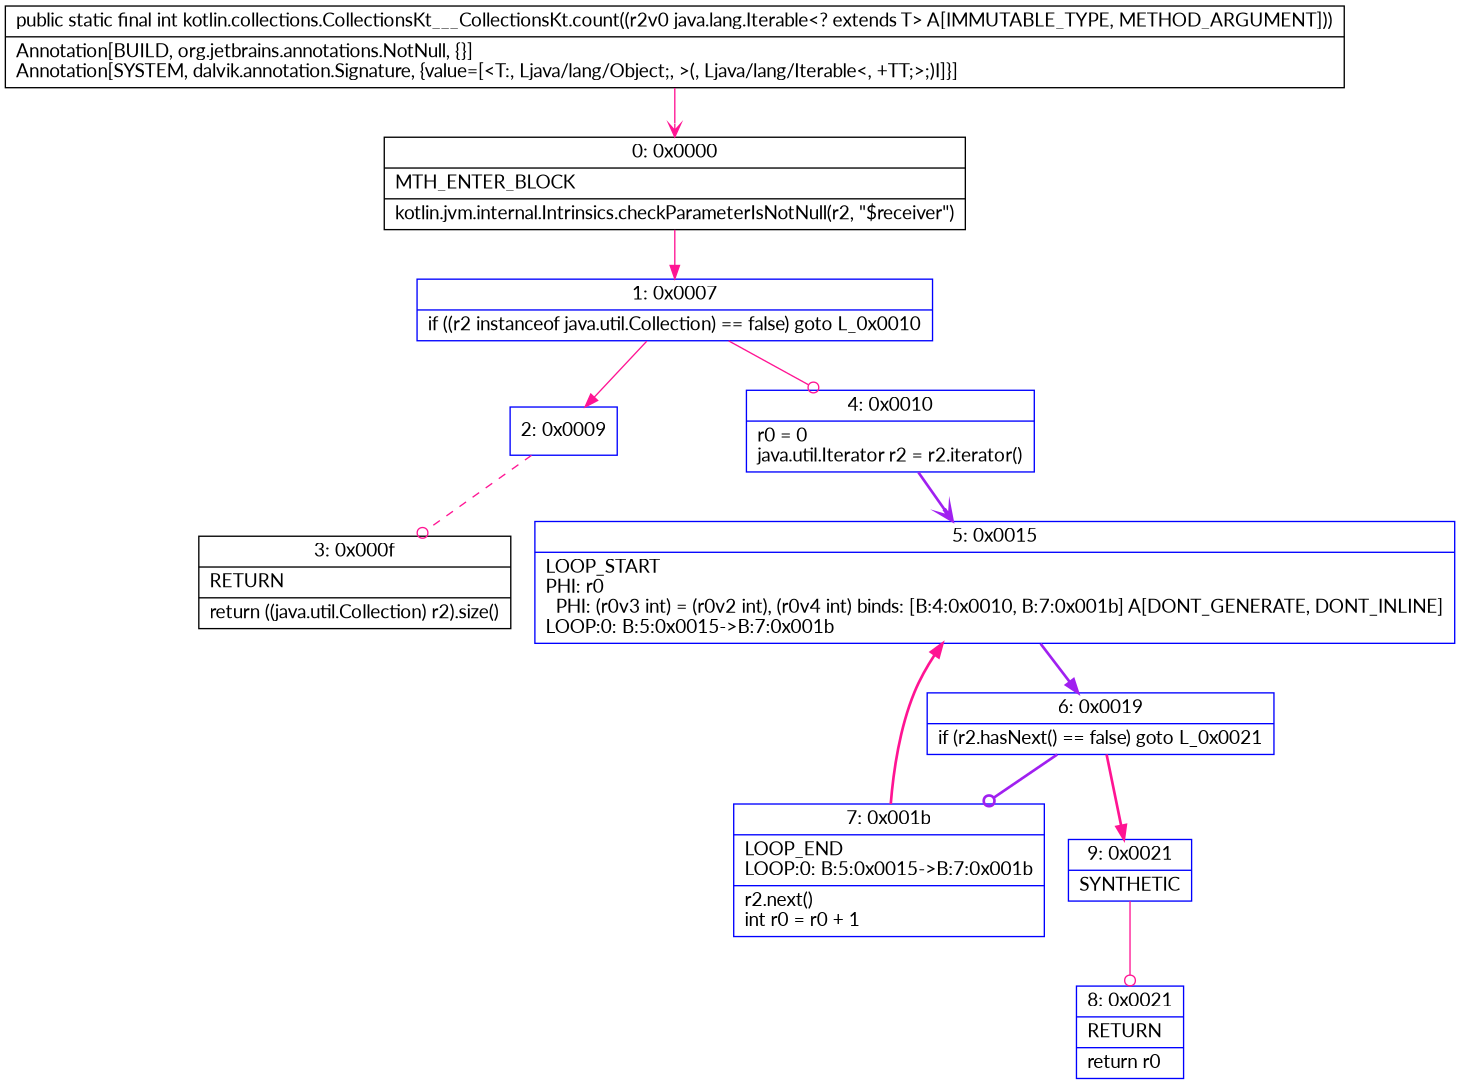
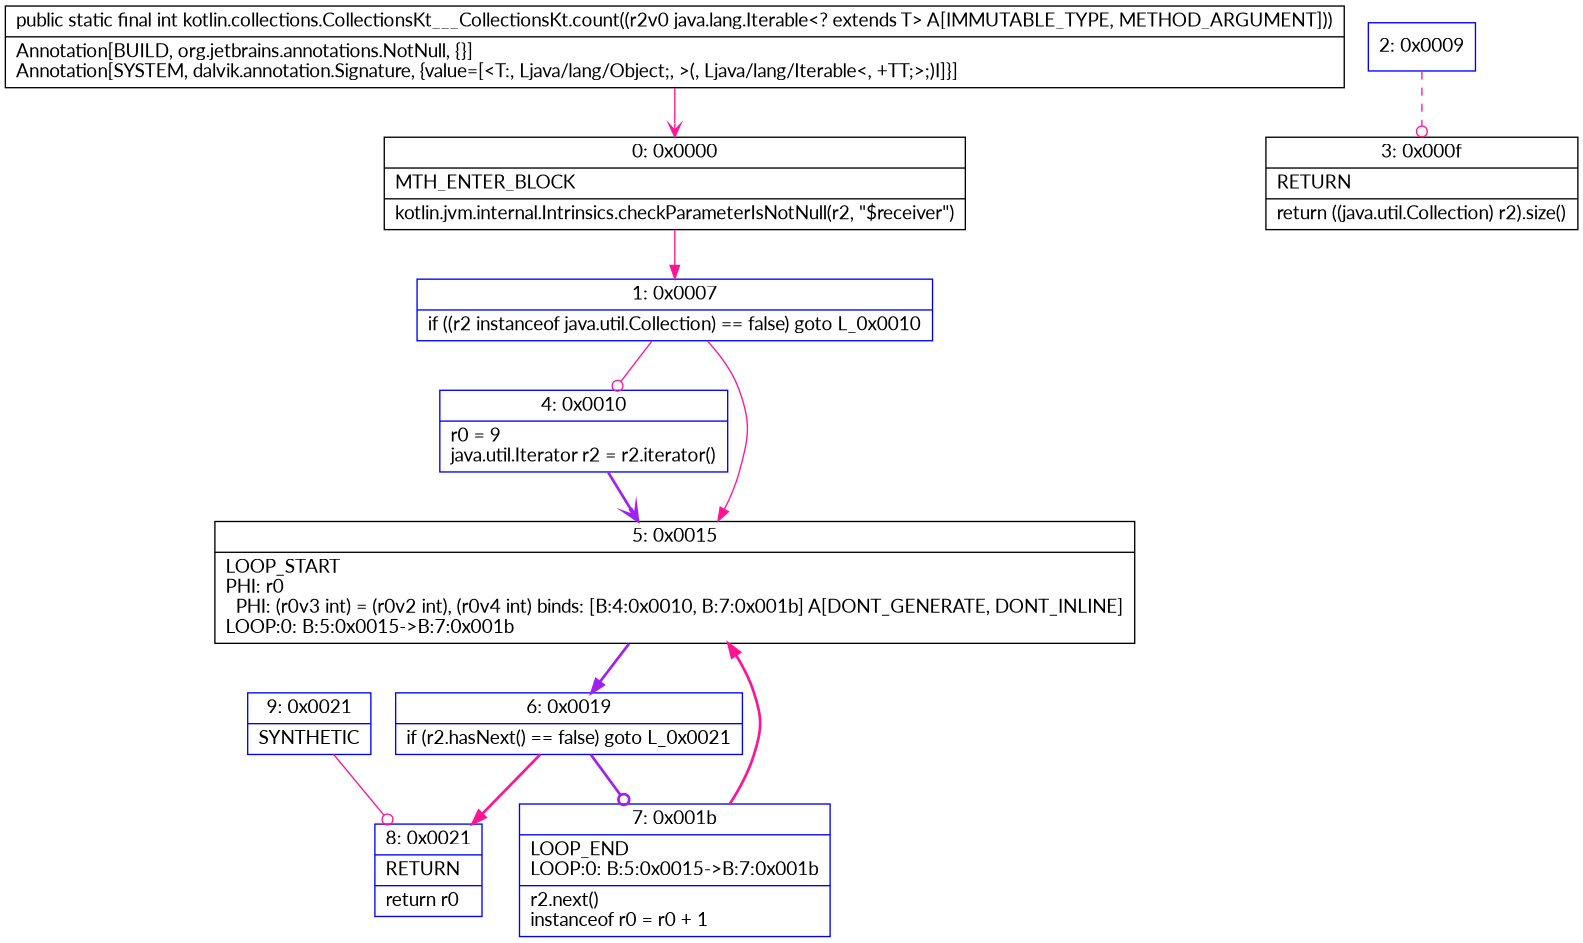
edge "1: 0x0007" -> "2: 0x0009": now "1: 0x0007" -> "5: 0x0015"
node "4: 0x0010": text "r0 = 0" -> "r0 = 9"
node "5: 0x0015": color blue -> black
edge "6: 0x0019" -> "9: 0x0021": now "6: 0x0019" -> "8: 0x0021"
node "7: 0x001b": text "int r0 = r0 + 1" -> "instanceof r0 = r0 + 1"
